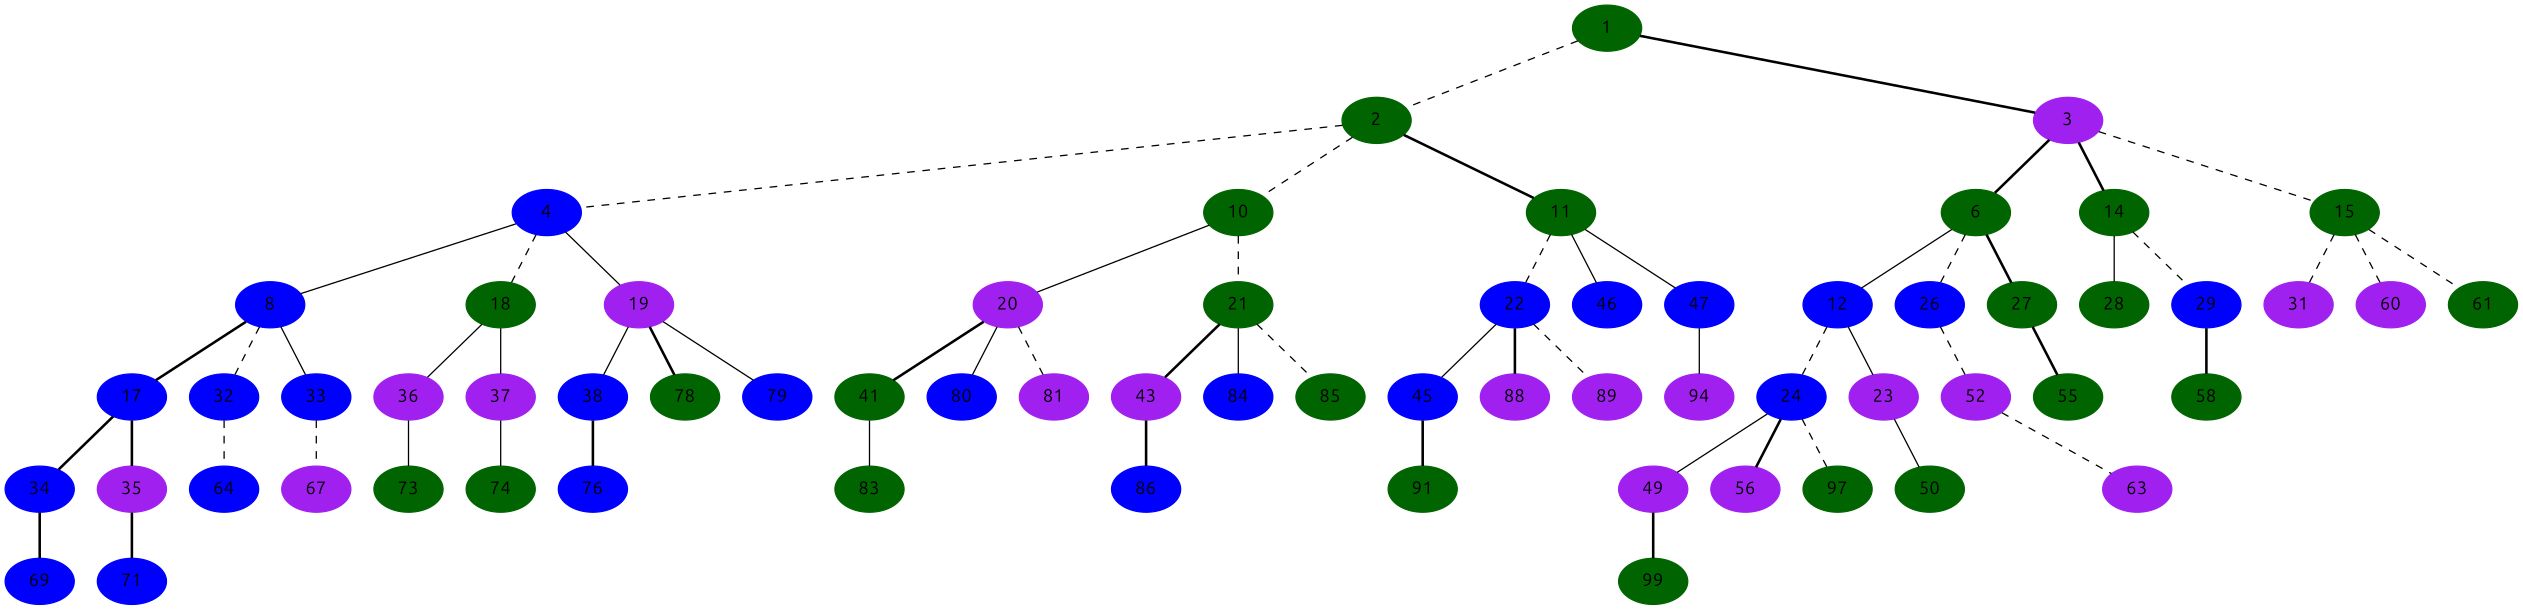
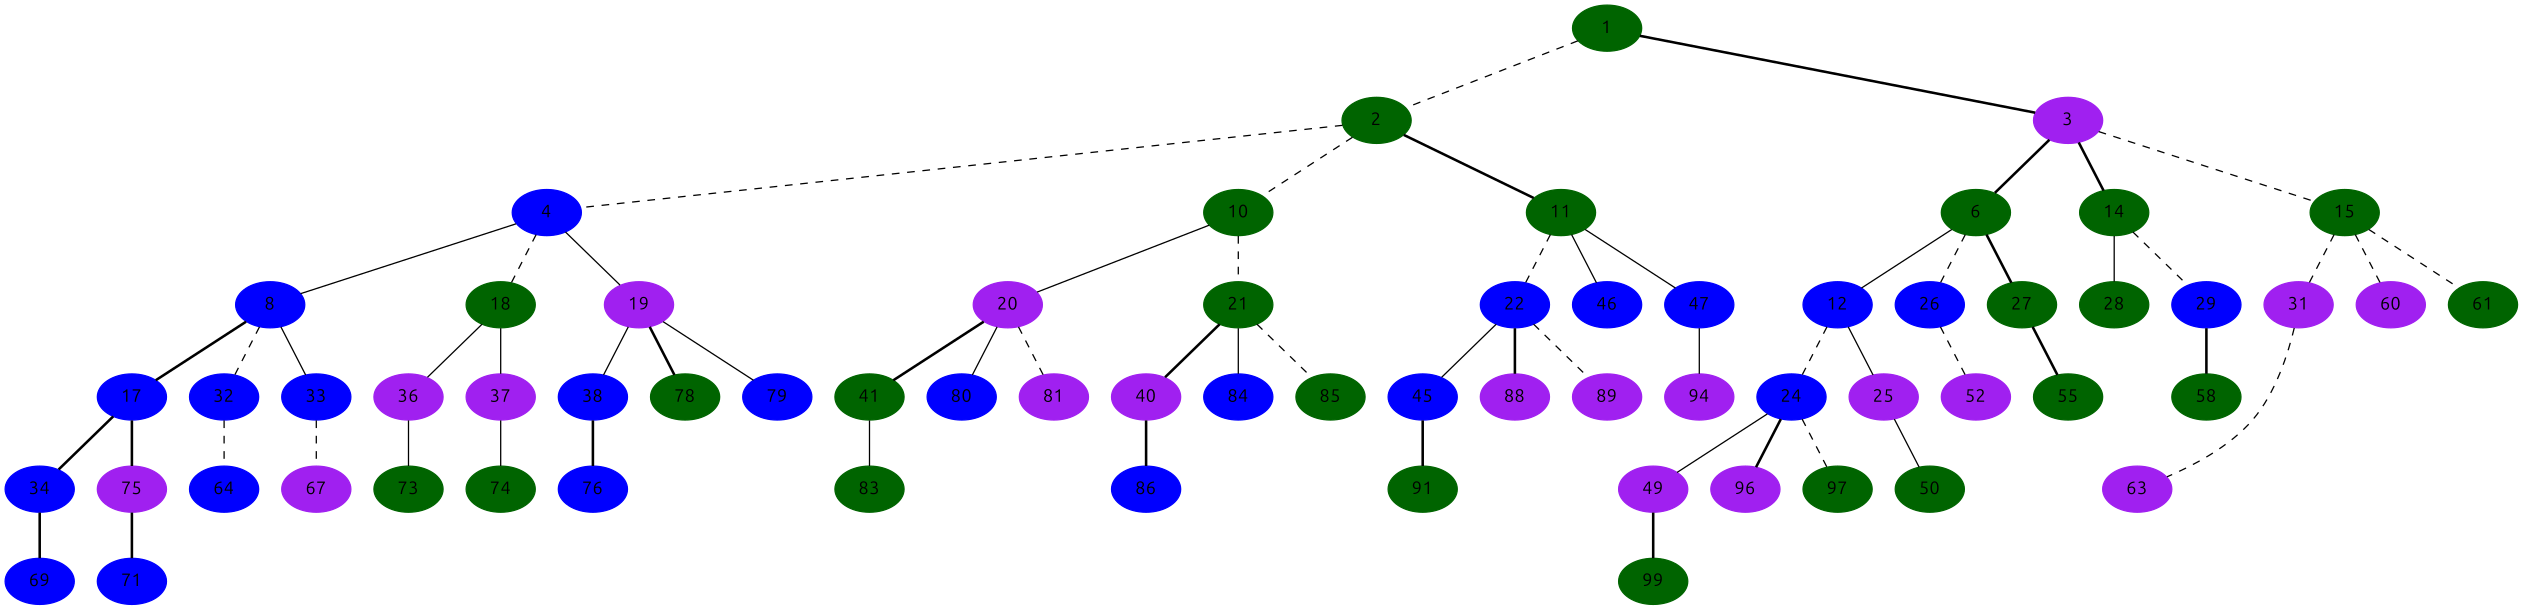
node "43": label "43" -> "40"
node "23": label "23" -> "25"
edge "52" -- "63": now "31" -- "63"
node "35": label "35" -> "75"
node "56": label "56" -> "96"
